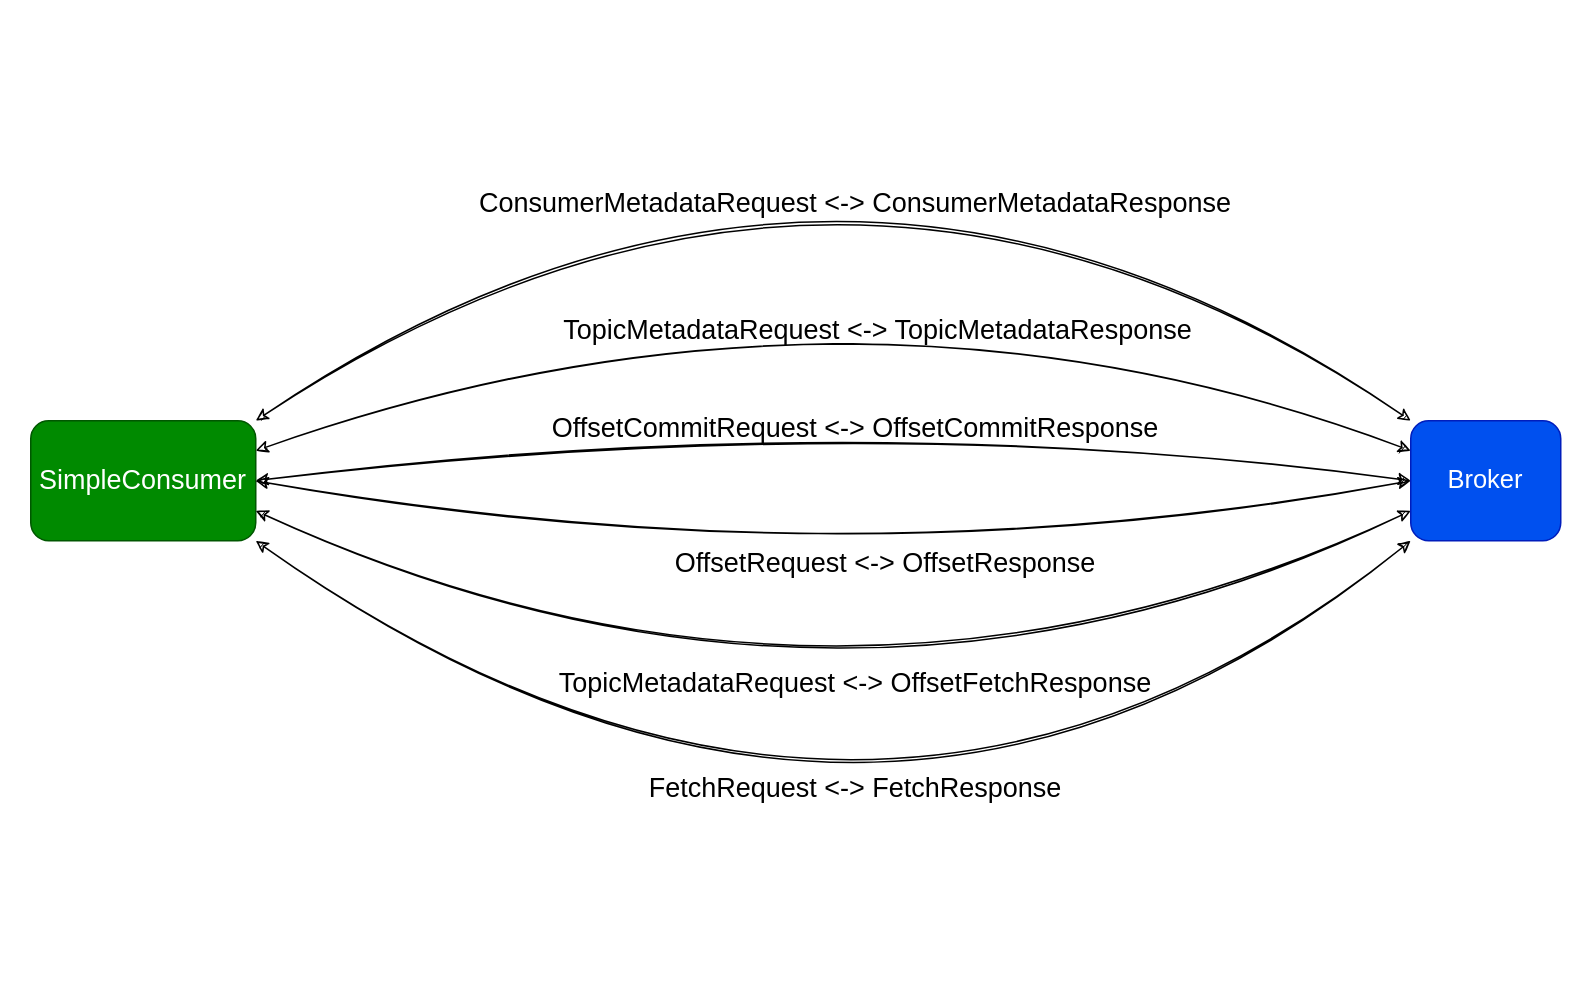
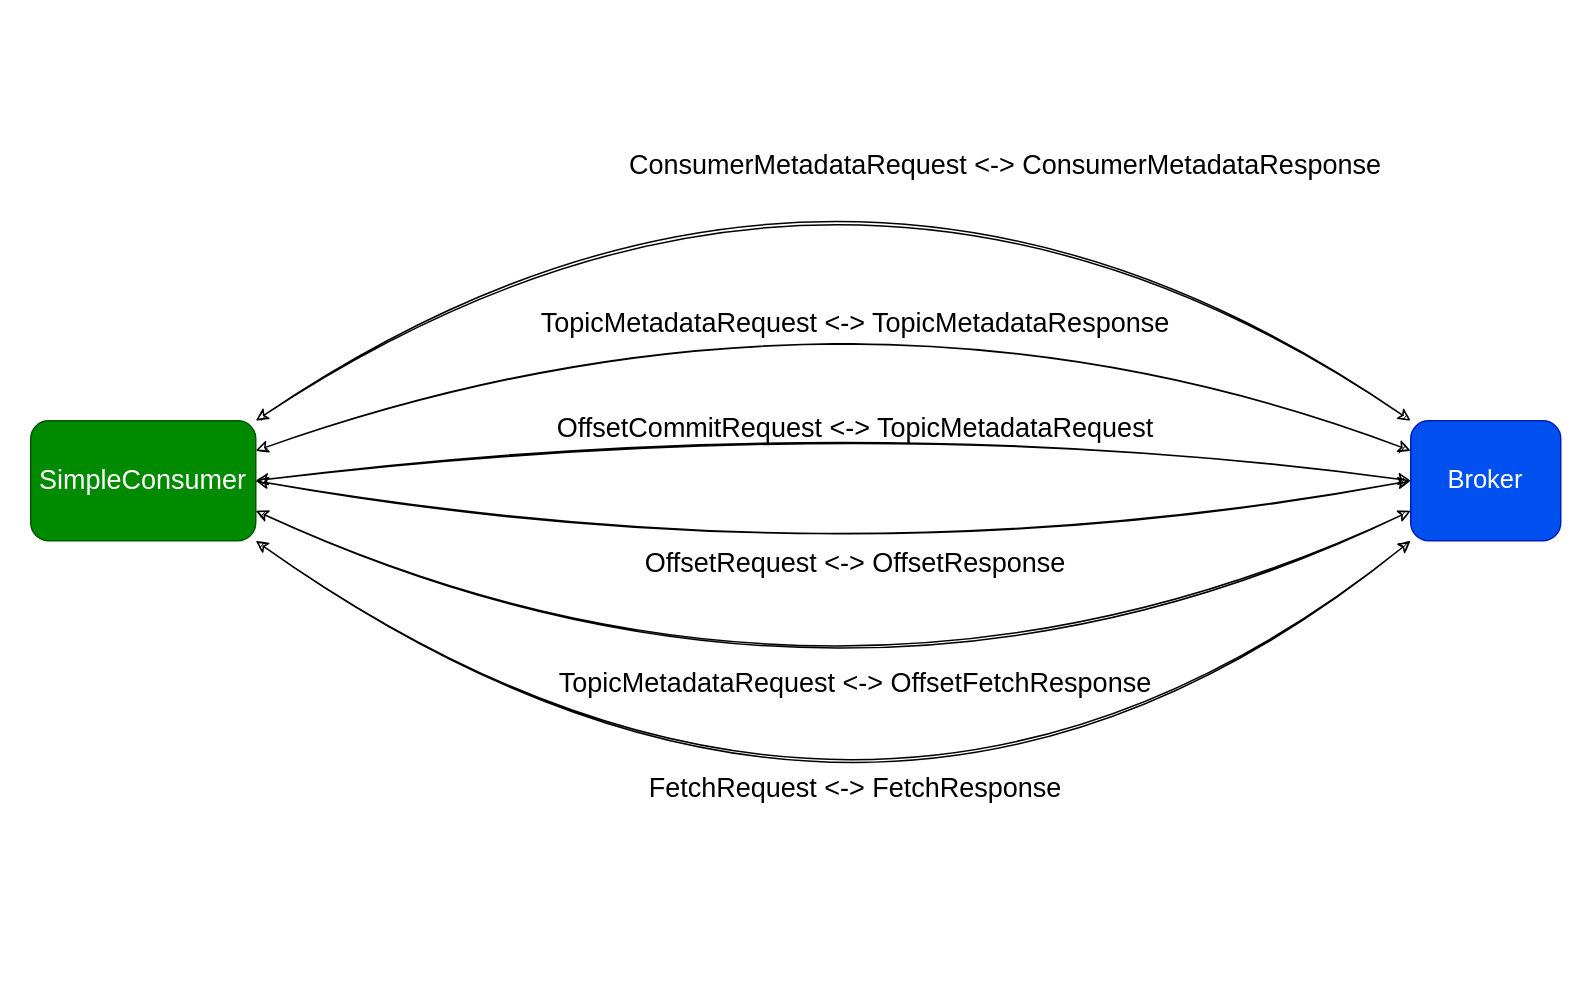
node "ConsumerMetadataRequest <-> ConsumerMetadataResponse": moved (856, 203) -> (1006, 166)
node "TopicMetadataRequest <-> TopicMetadataResponse": moved (878, 331) -> (856, 323)
node "OffsetCommitRequest <-> OffsetCommitResponse": label "OffsetCommitRequest <-> OffsetCommitResponse" -> "OffsetCommitRequest <-> TopicMetadataRequest"
node "OffsetRequest <-> OffsetResponse": moved (886, 563) -> (856, 563)
